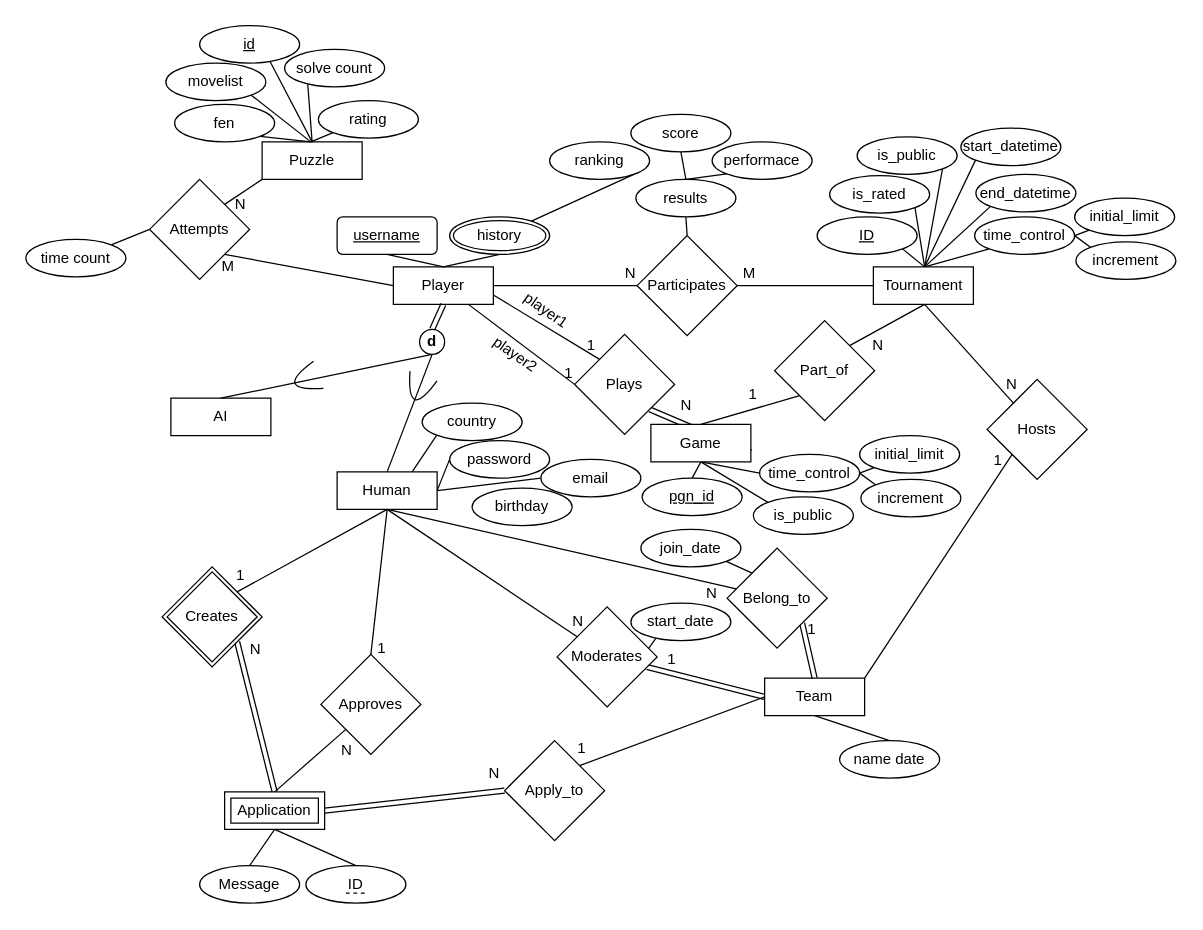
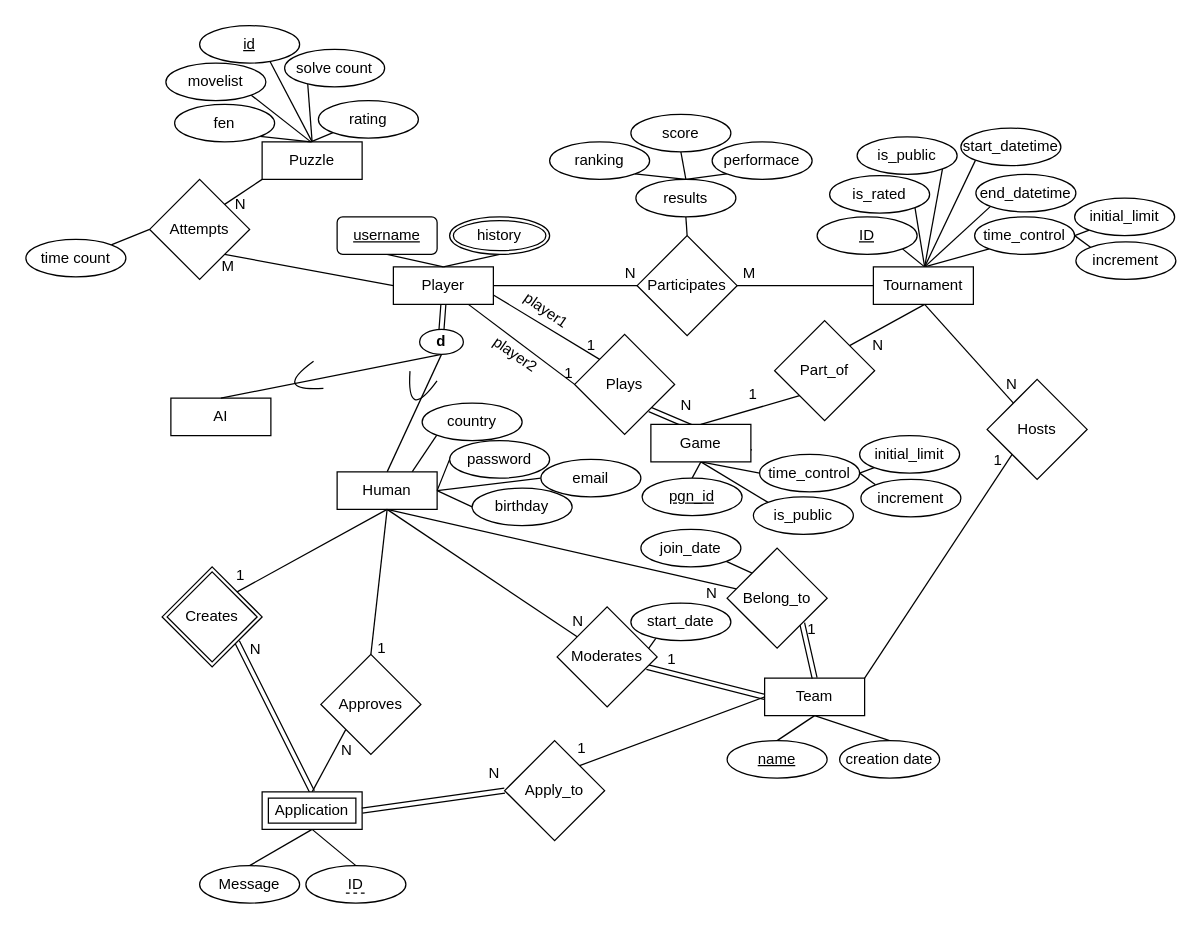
edge "ranking" -- "history": now "ranking" -- "results"
node "d": size 25x25 -> 44x25
edge "Human" -- "birthday": added
edge "Team" -- "name": added
node "name": added
node "name date": label "name date" -> "creation date"
node "Application": moved (274, 811) -> (312, 811)
